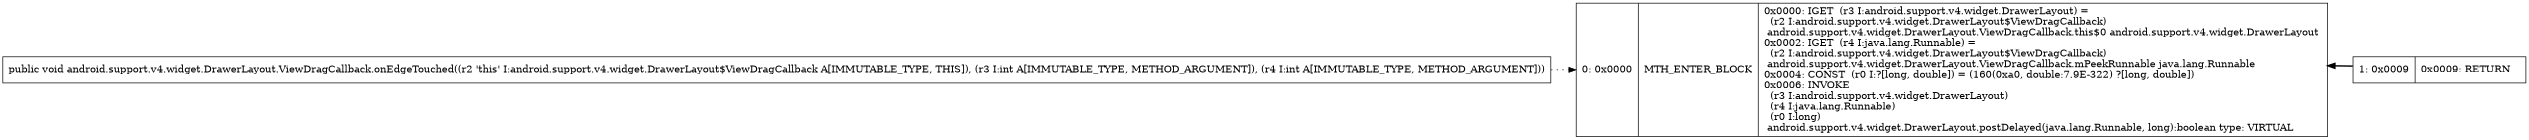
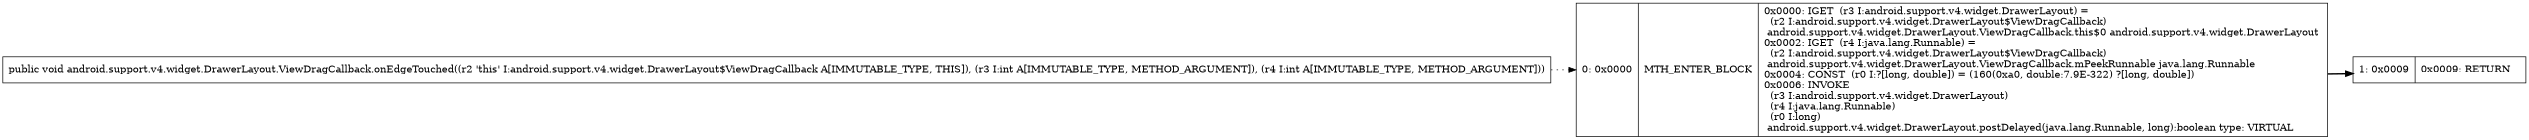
edge "1: 0x0009" -> "0: 0x0000": reversed
